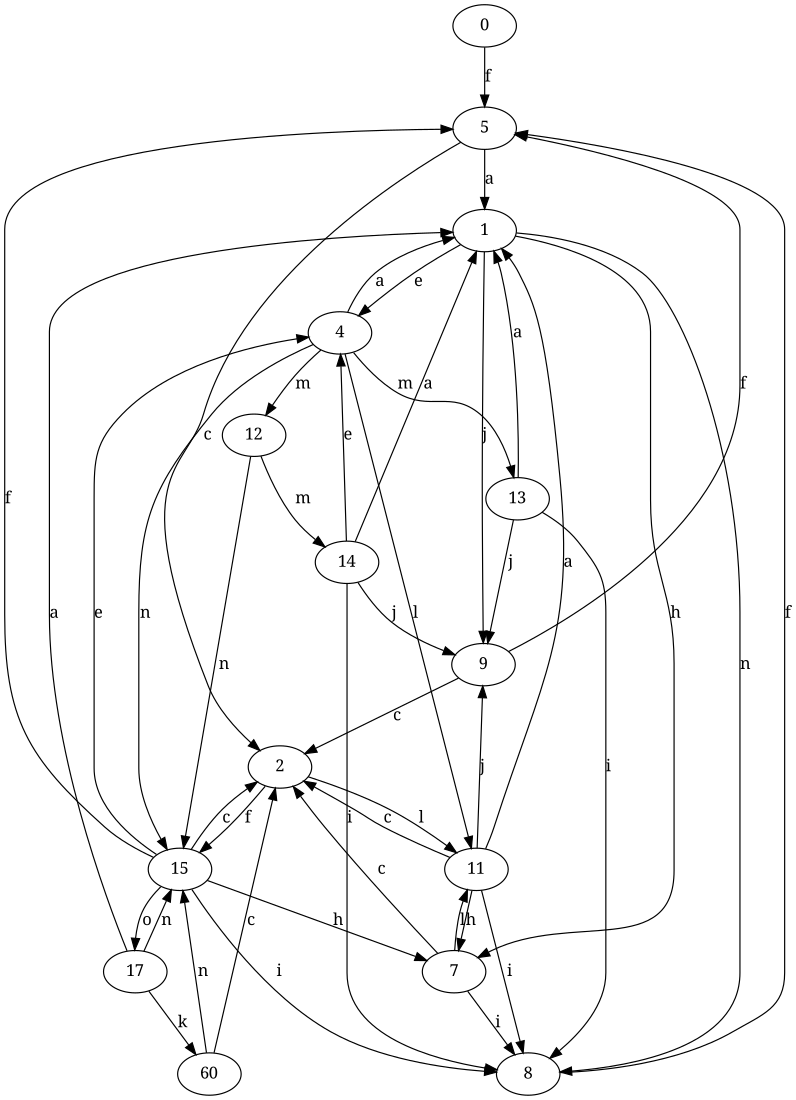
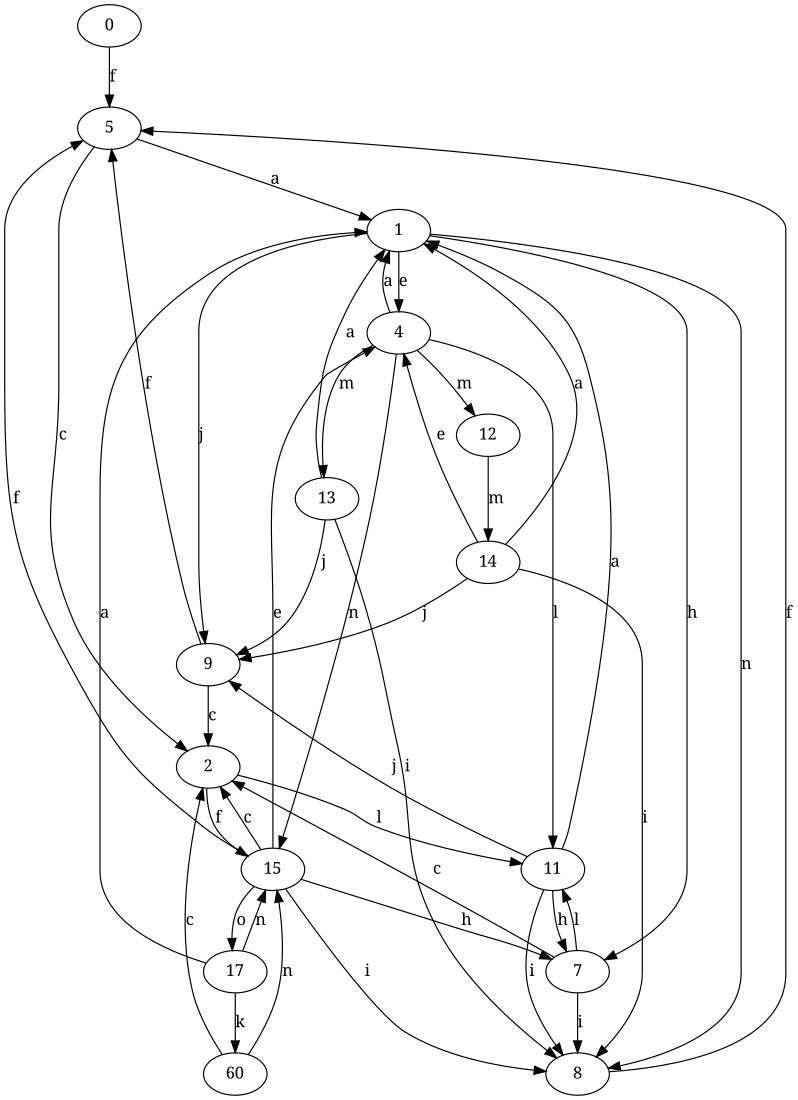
edge "12" -> "15": removed, label "n"
edge "11" -> "2": removed, label "c"
